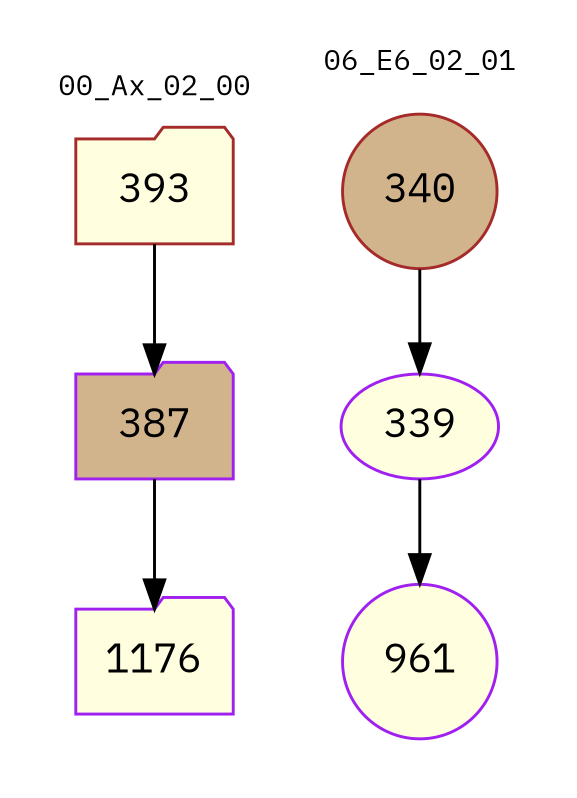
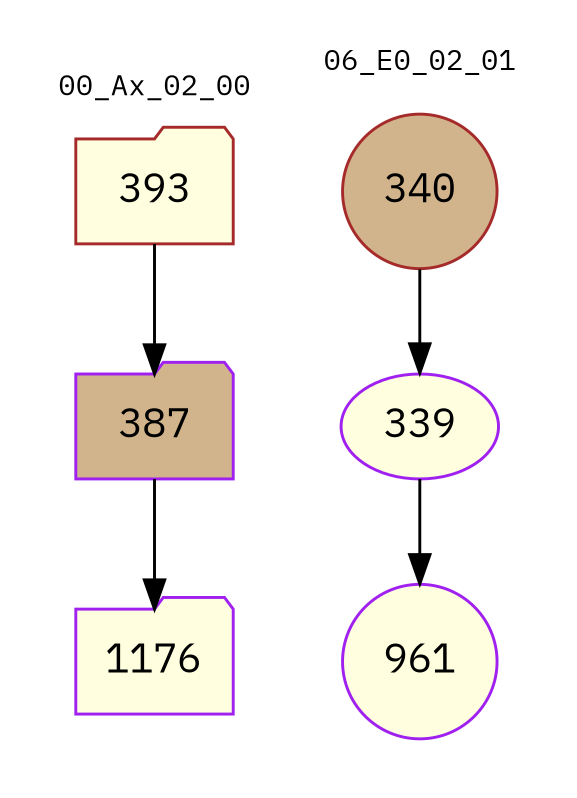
cluster "06_E6_02_01": label "06_E6_02_01" -> "06_E0_02_01"
